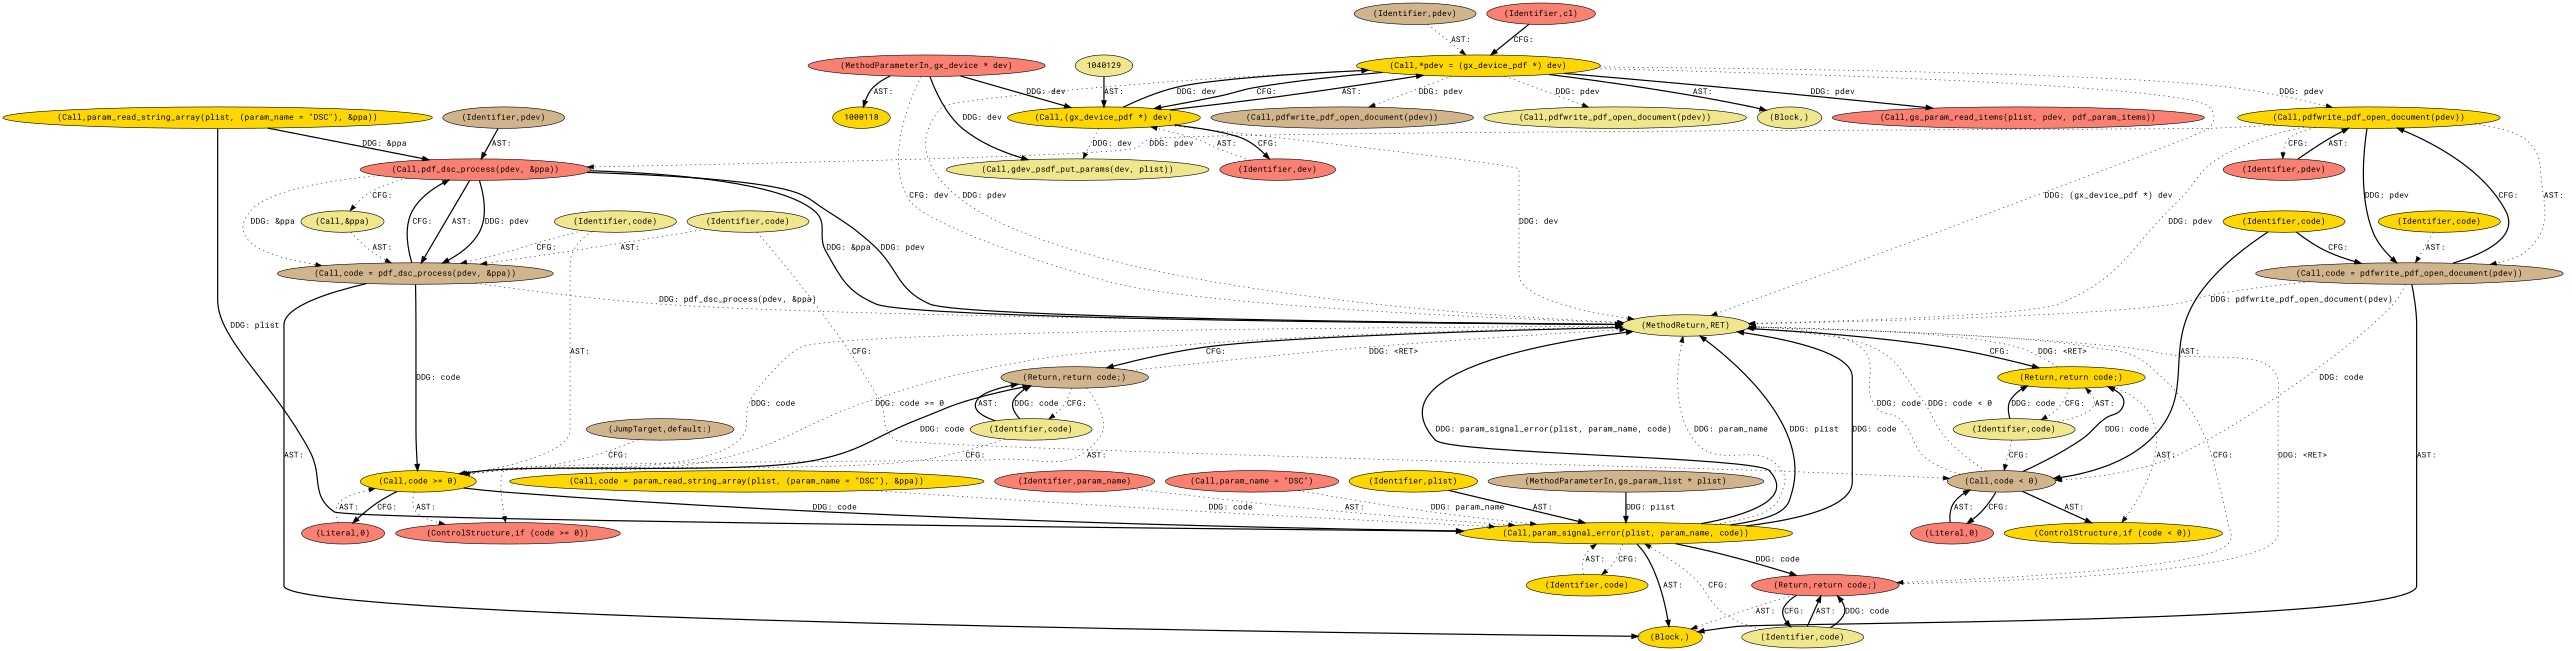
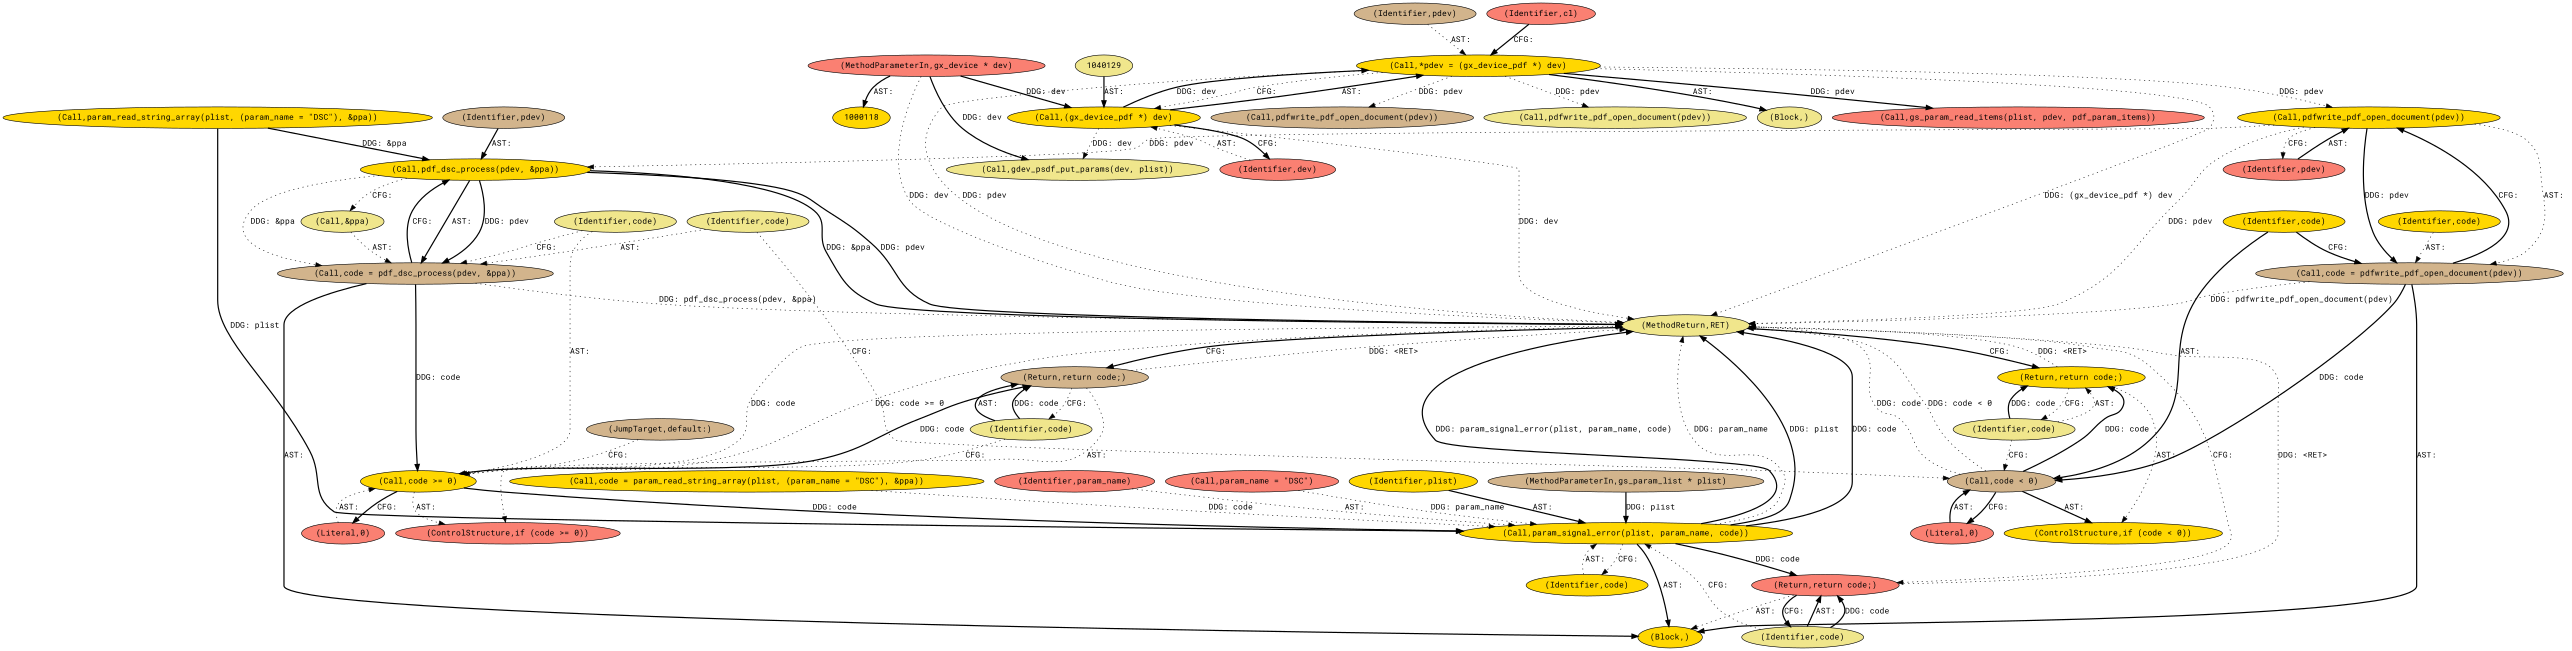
edge "(Call,*pdev = (gx_device_pdf *) dev)" -> "(Call,(gx_device_pdf *) dev)": style bold -> dotted
node "(Call,pdf_dsc_process(pdev, &ppa))": fillcolor salmon -> gold
edge "(MethodParameterIn,gx_device * dev)" -> "(MethodReturn,RET)": label "CFG: dev" -> "DDG: dev"
edge "(Call,code = pdfwrite_pdf_open_document(pdev))" -> "(Call,code < 0)": style dotted -> bold
